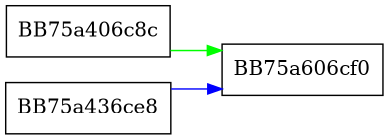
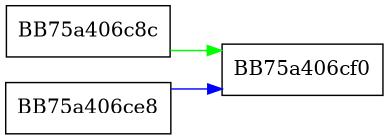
node "BB75a606cf0": label "BB75a606cf0" -> "BB75a406cf0"
node "BB75a436ce8": label "BB75a436ce8" -> "BB75a406ce8"
